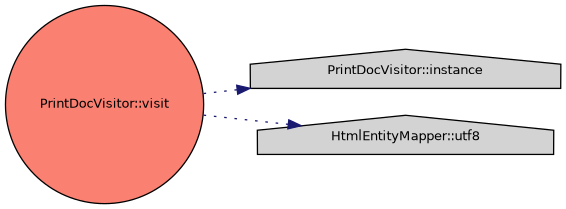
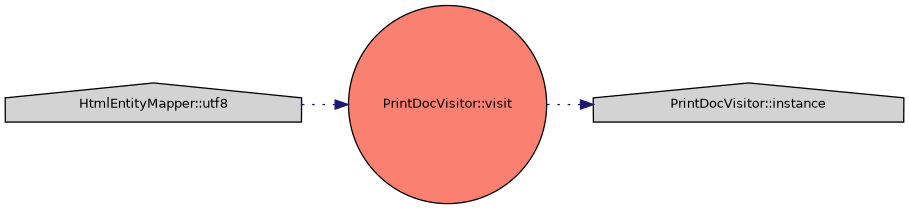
edge "PrintDocVisitor::visit" -> "HtmlEntityMapper::utf8": reversed
